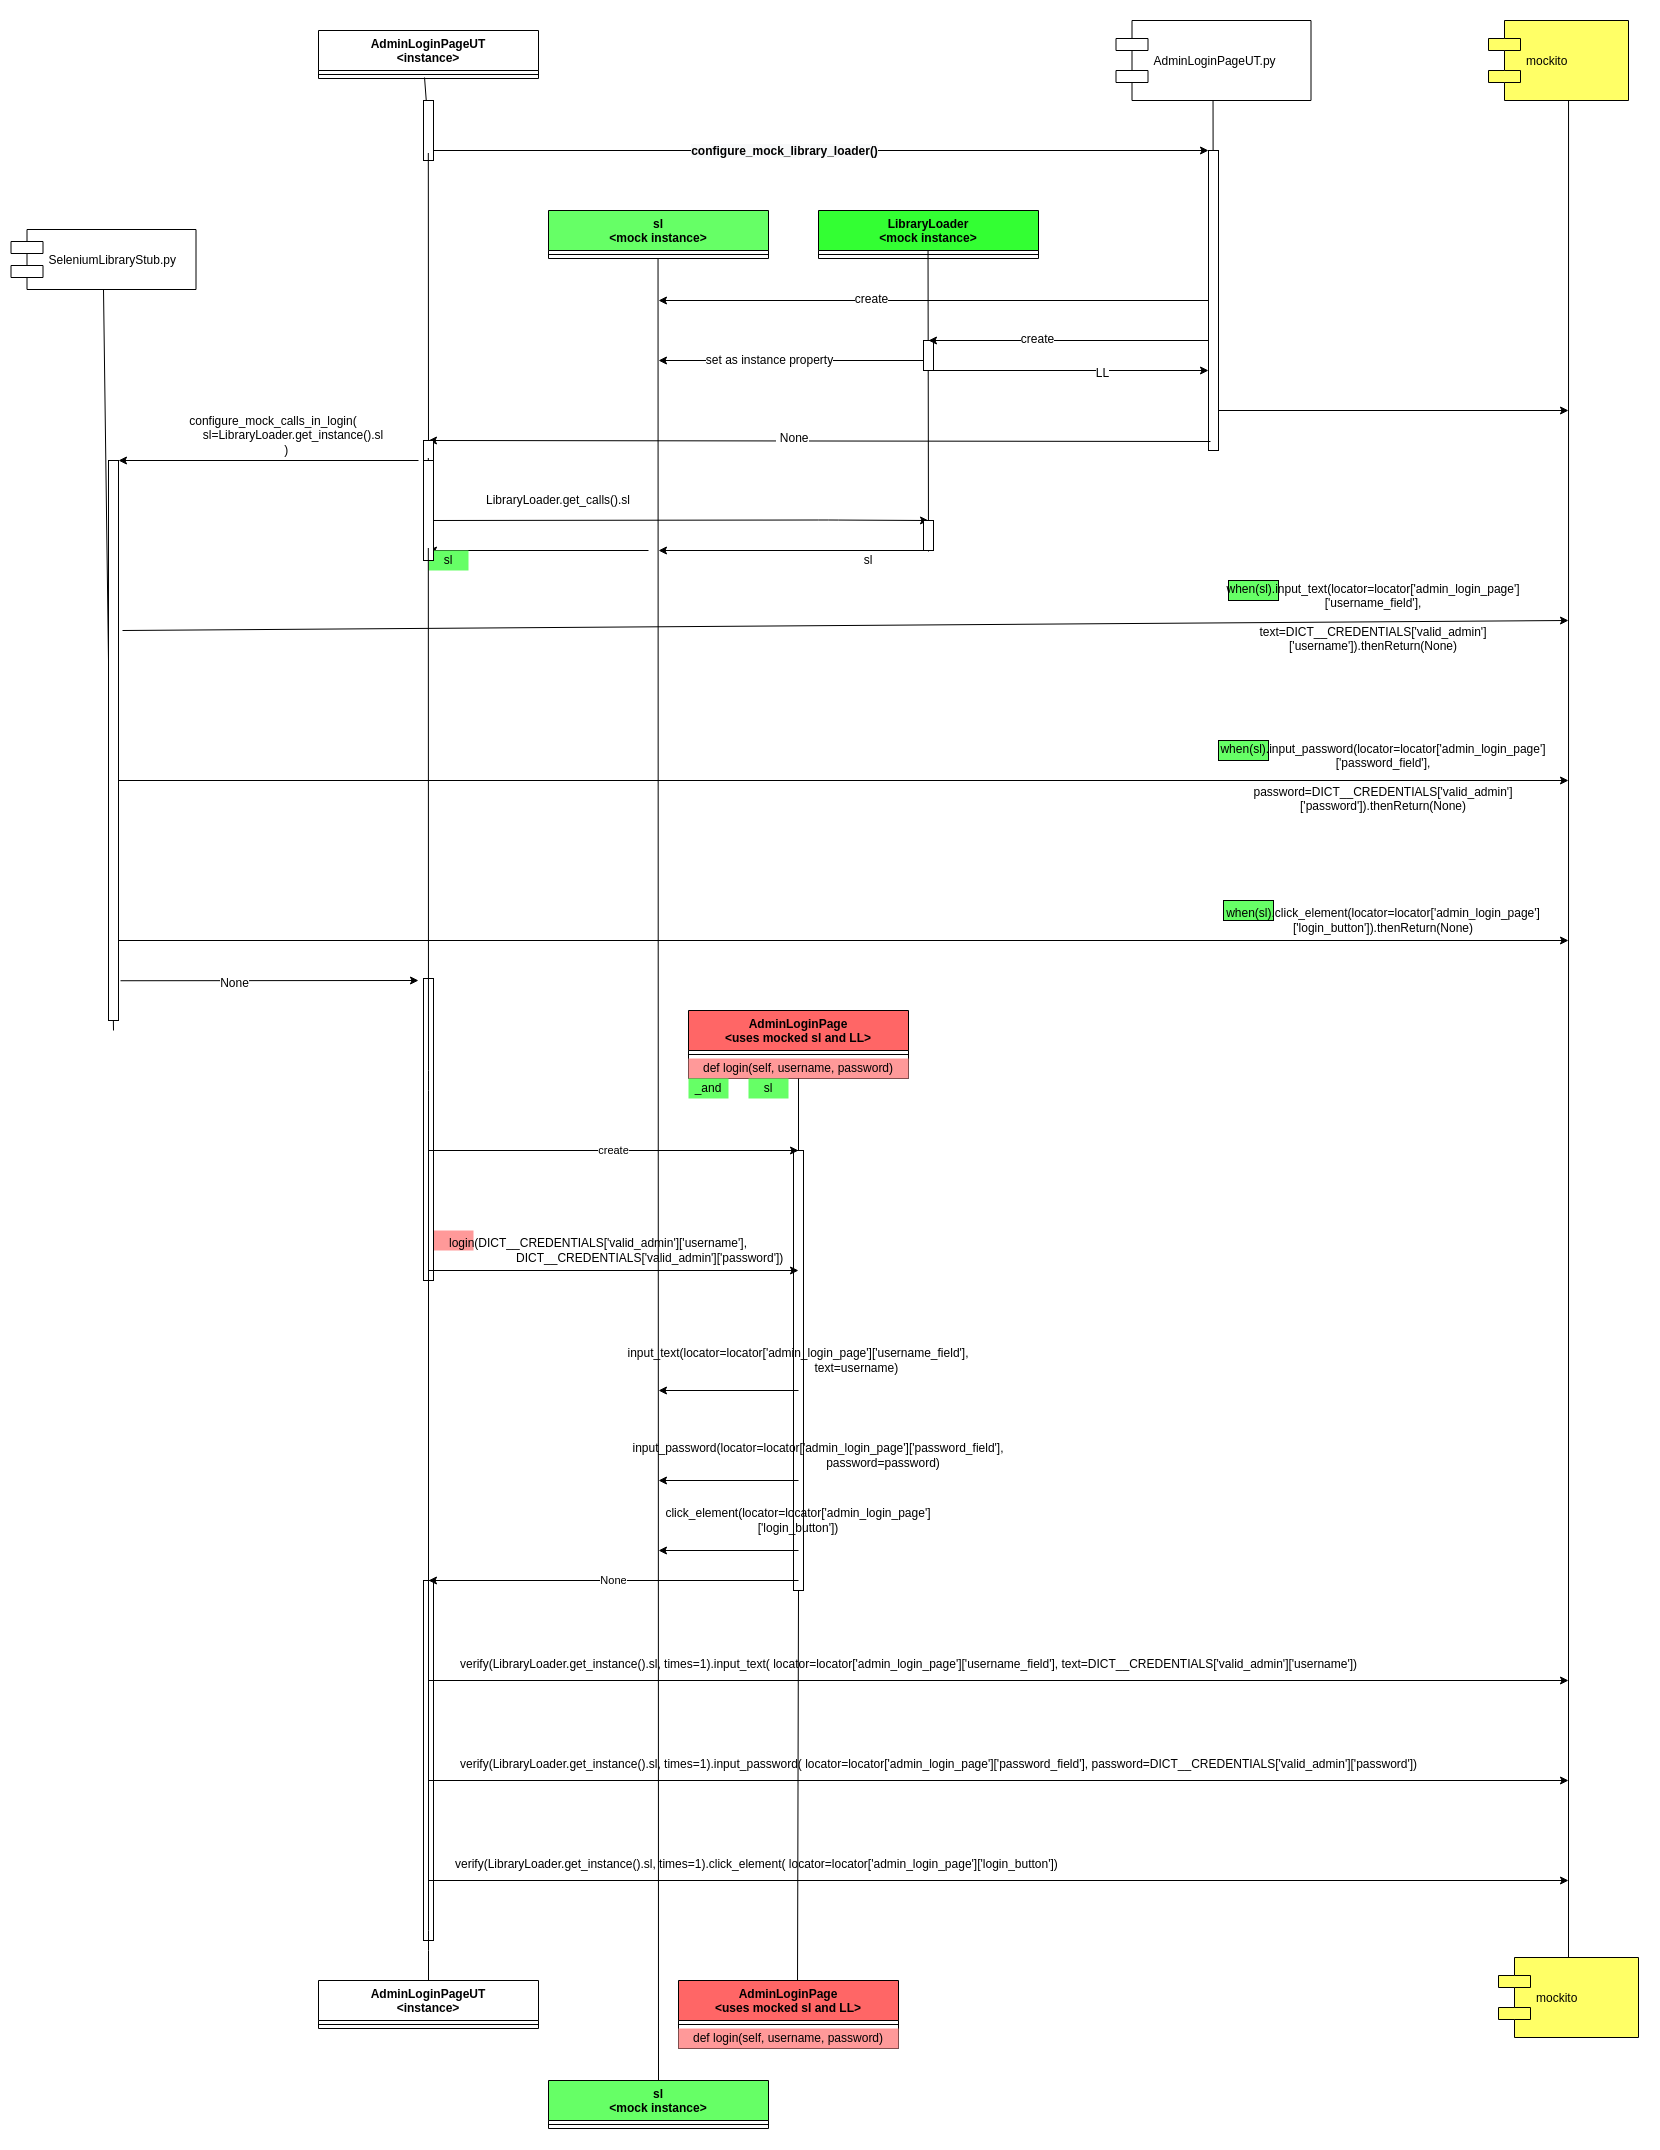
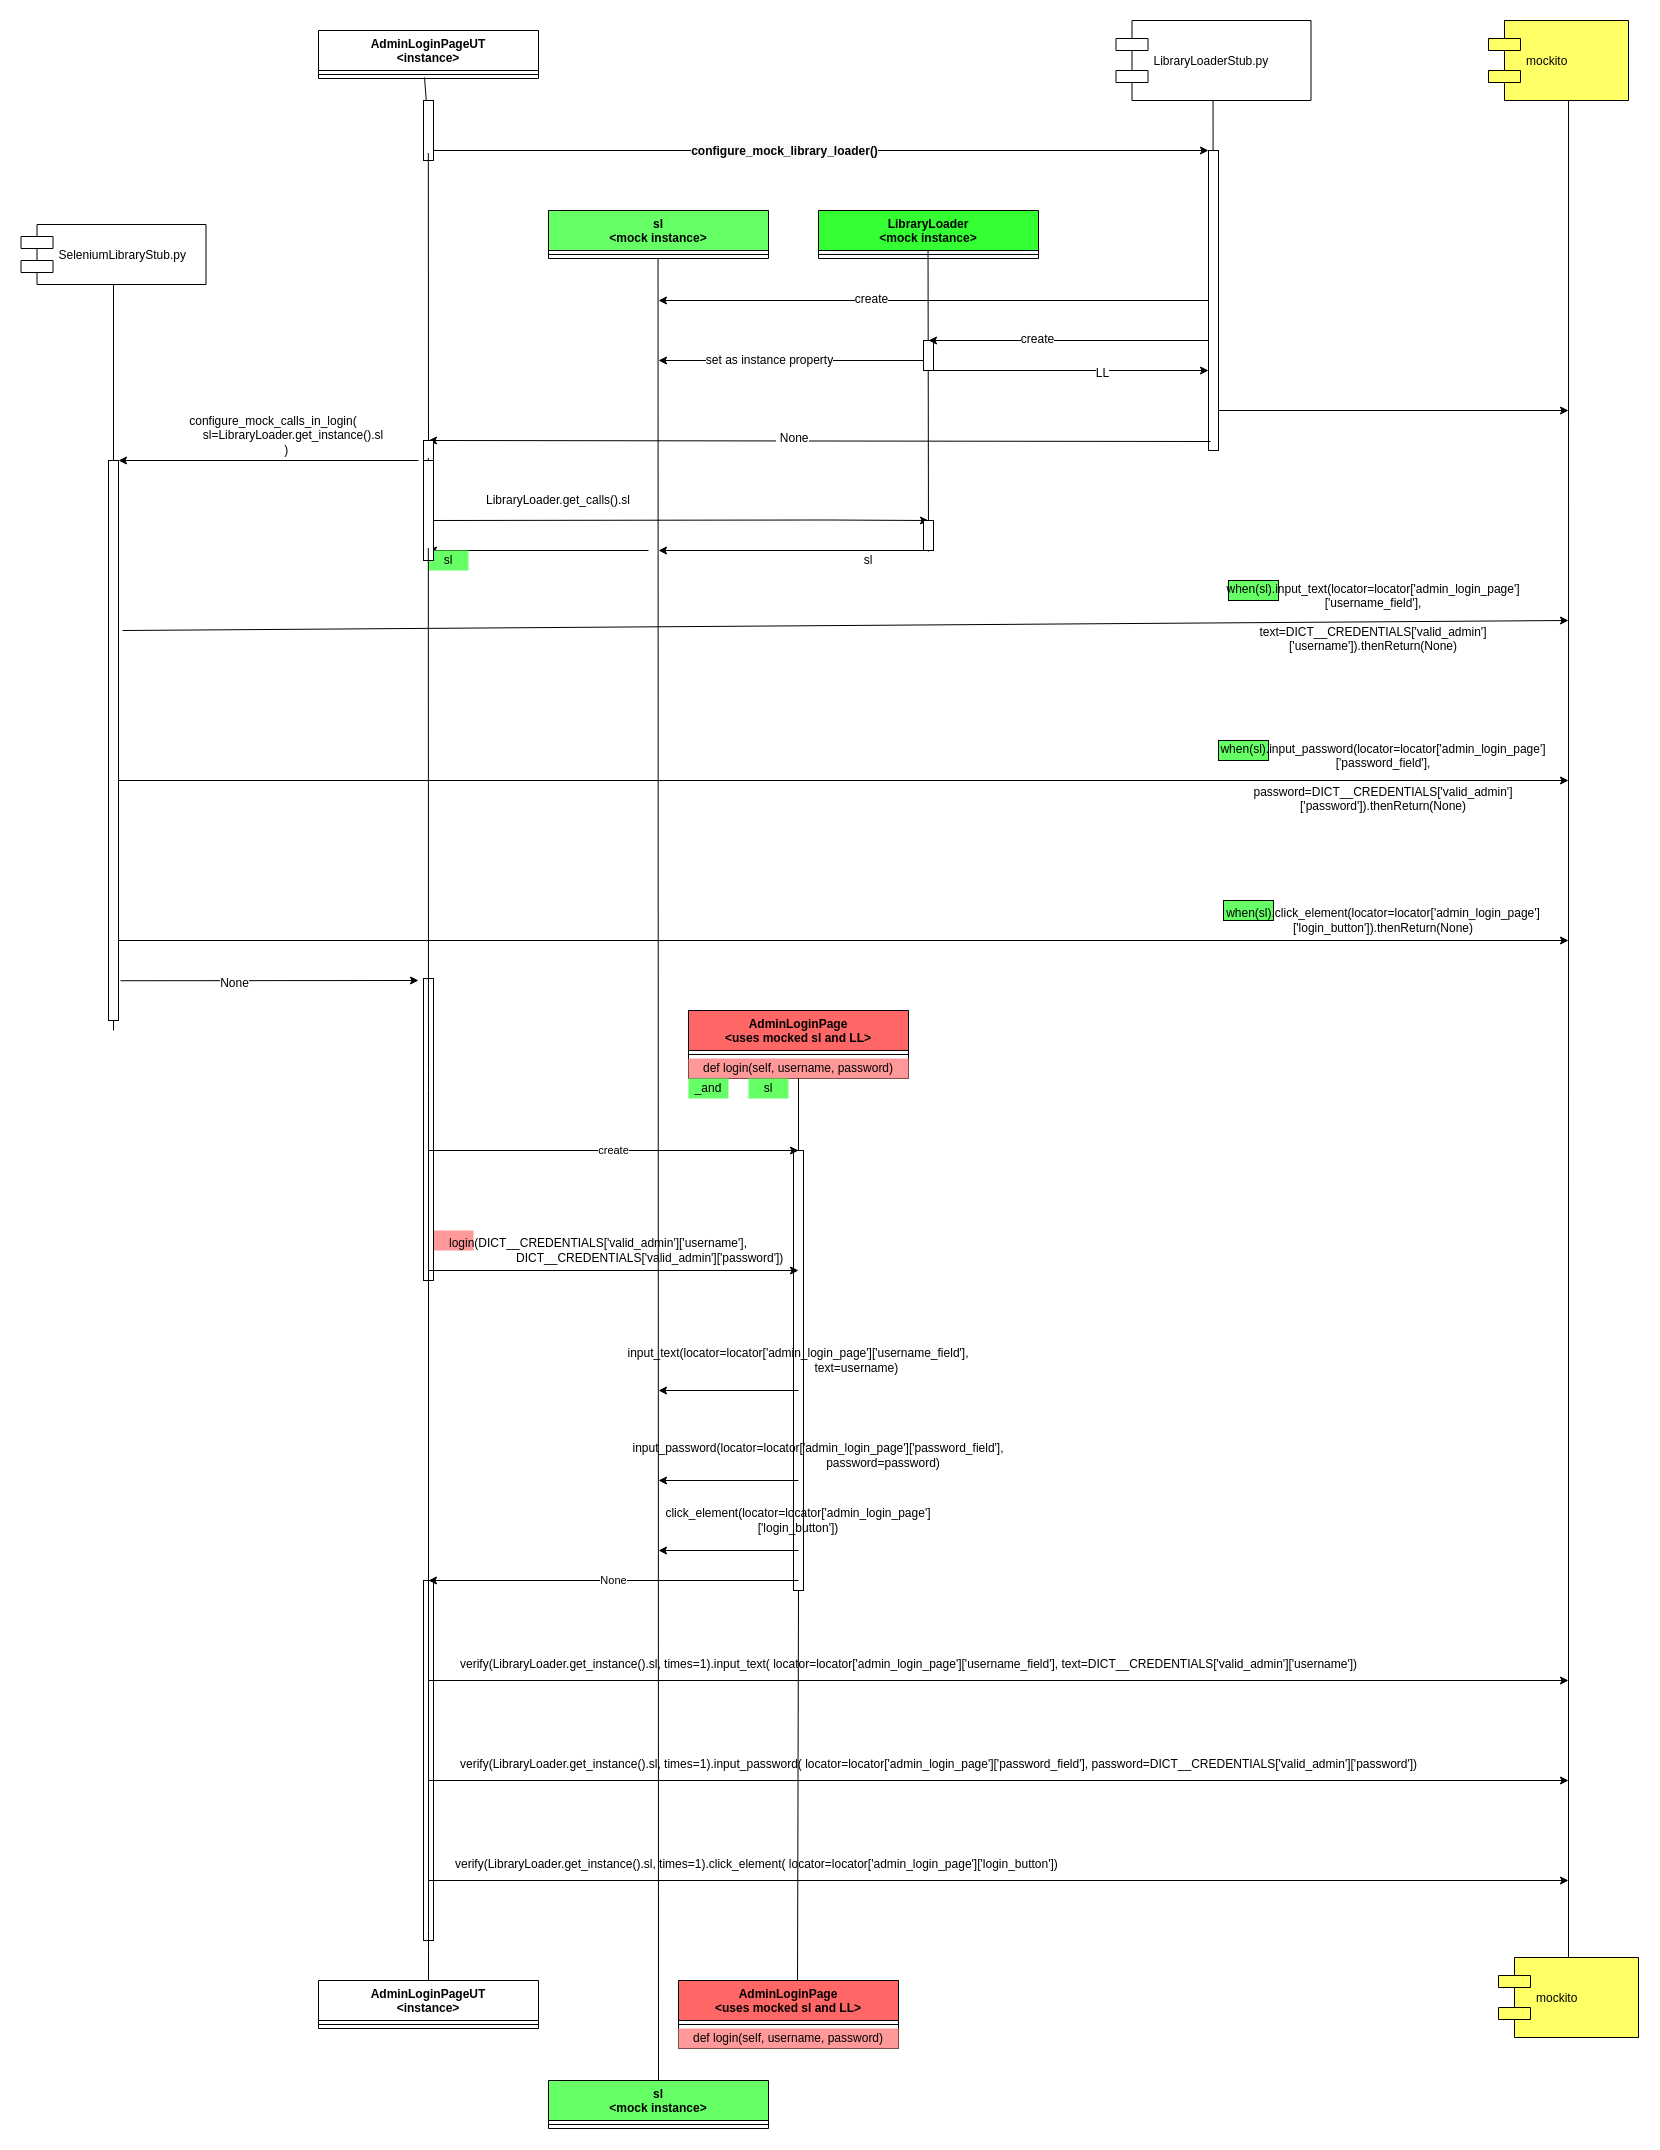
node "AdminLoginPageUT.py": label "AdminLoginPageUT.py" -> "LibraryLoaderStub.py"
node "SeleniumLibraryStub.py": moved (104, 260) -> (114, 255)
